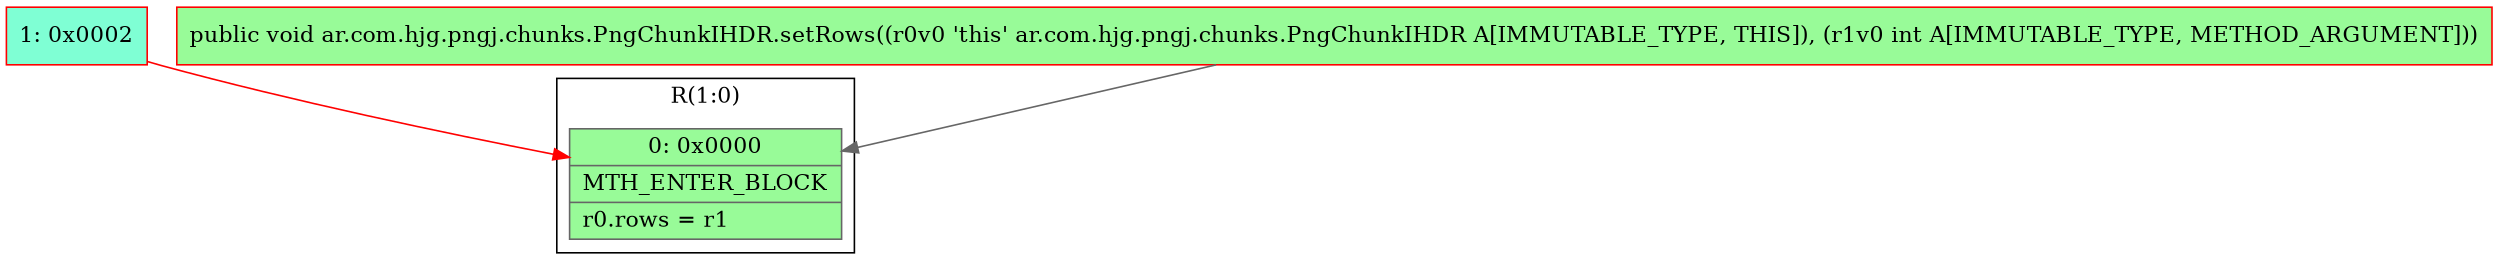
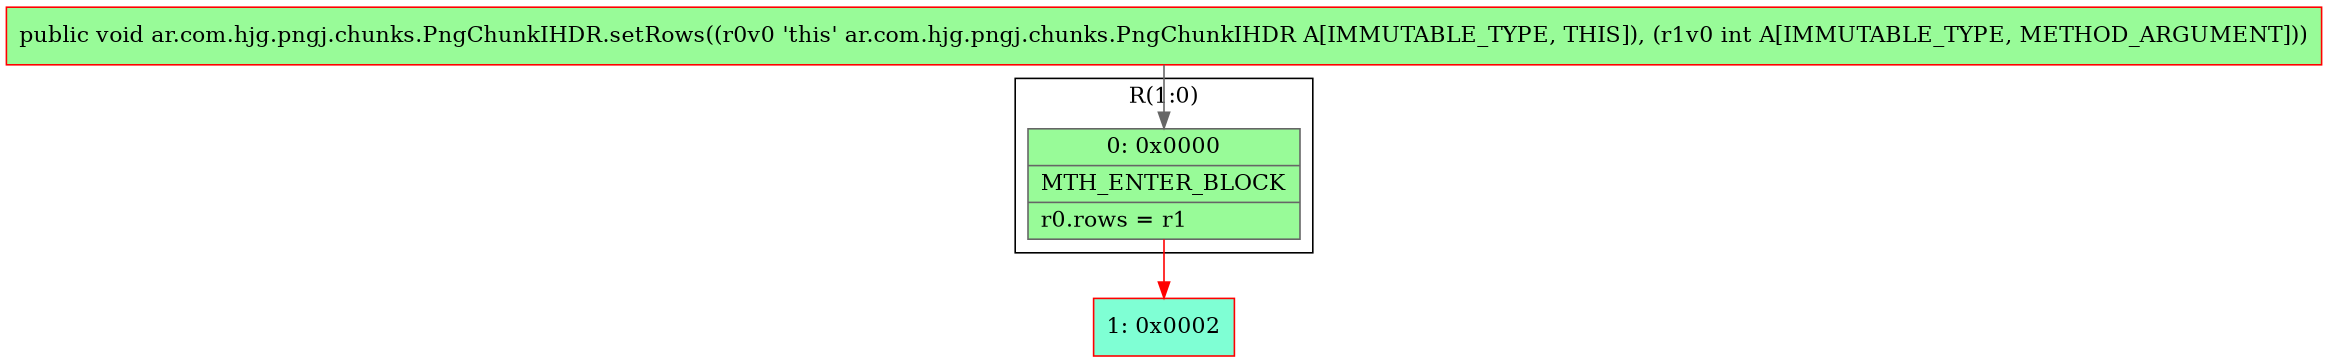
edge "1: 0x0002" -> "0: 0x0000": reversed
